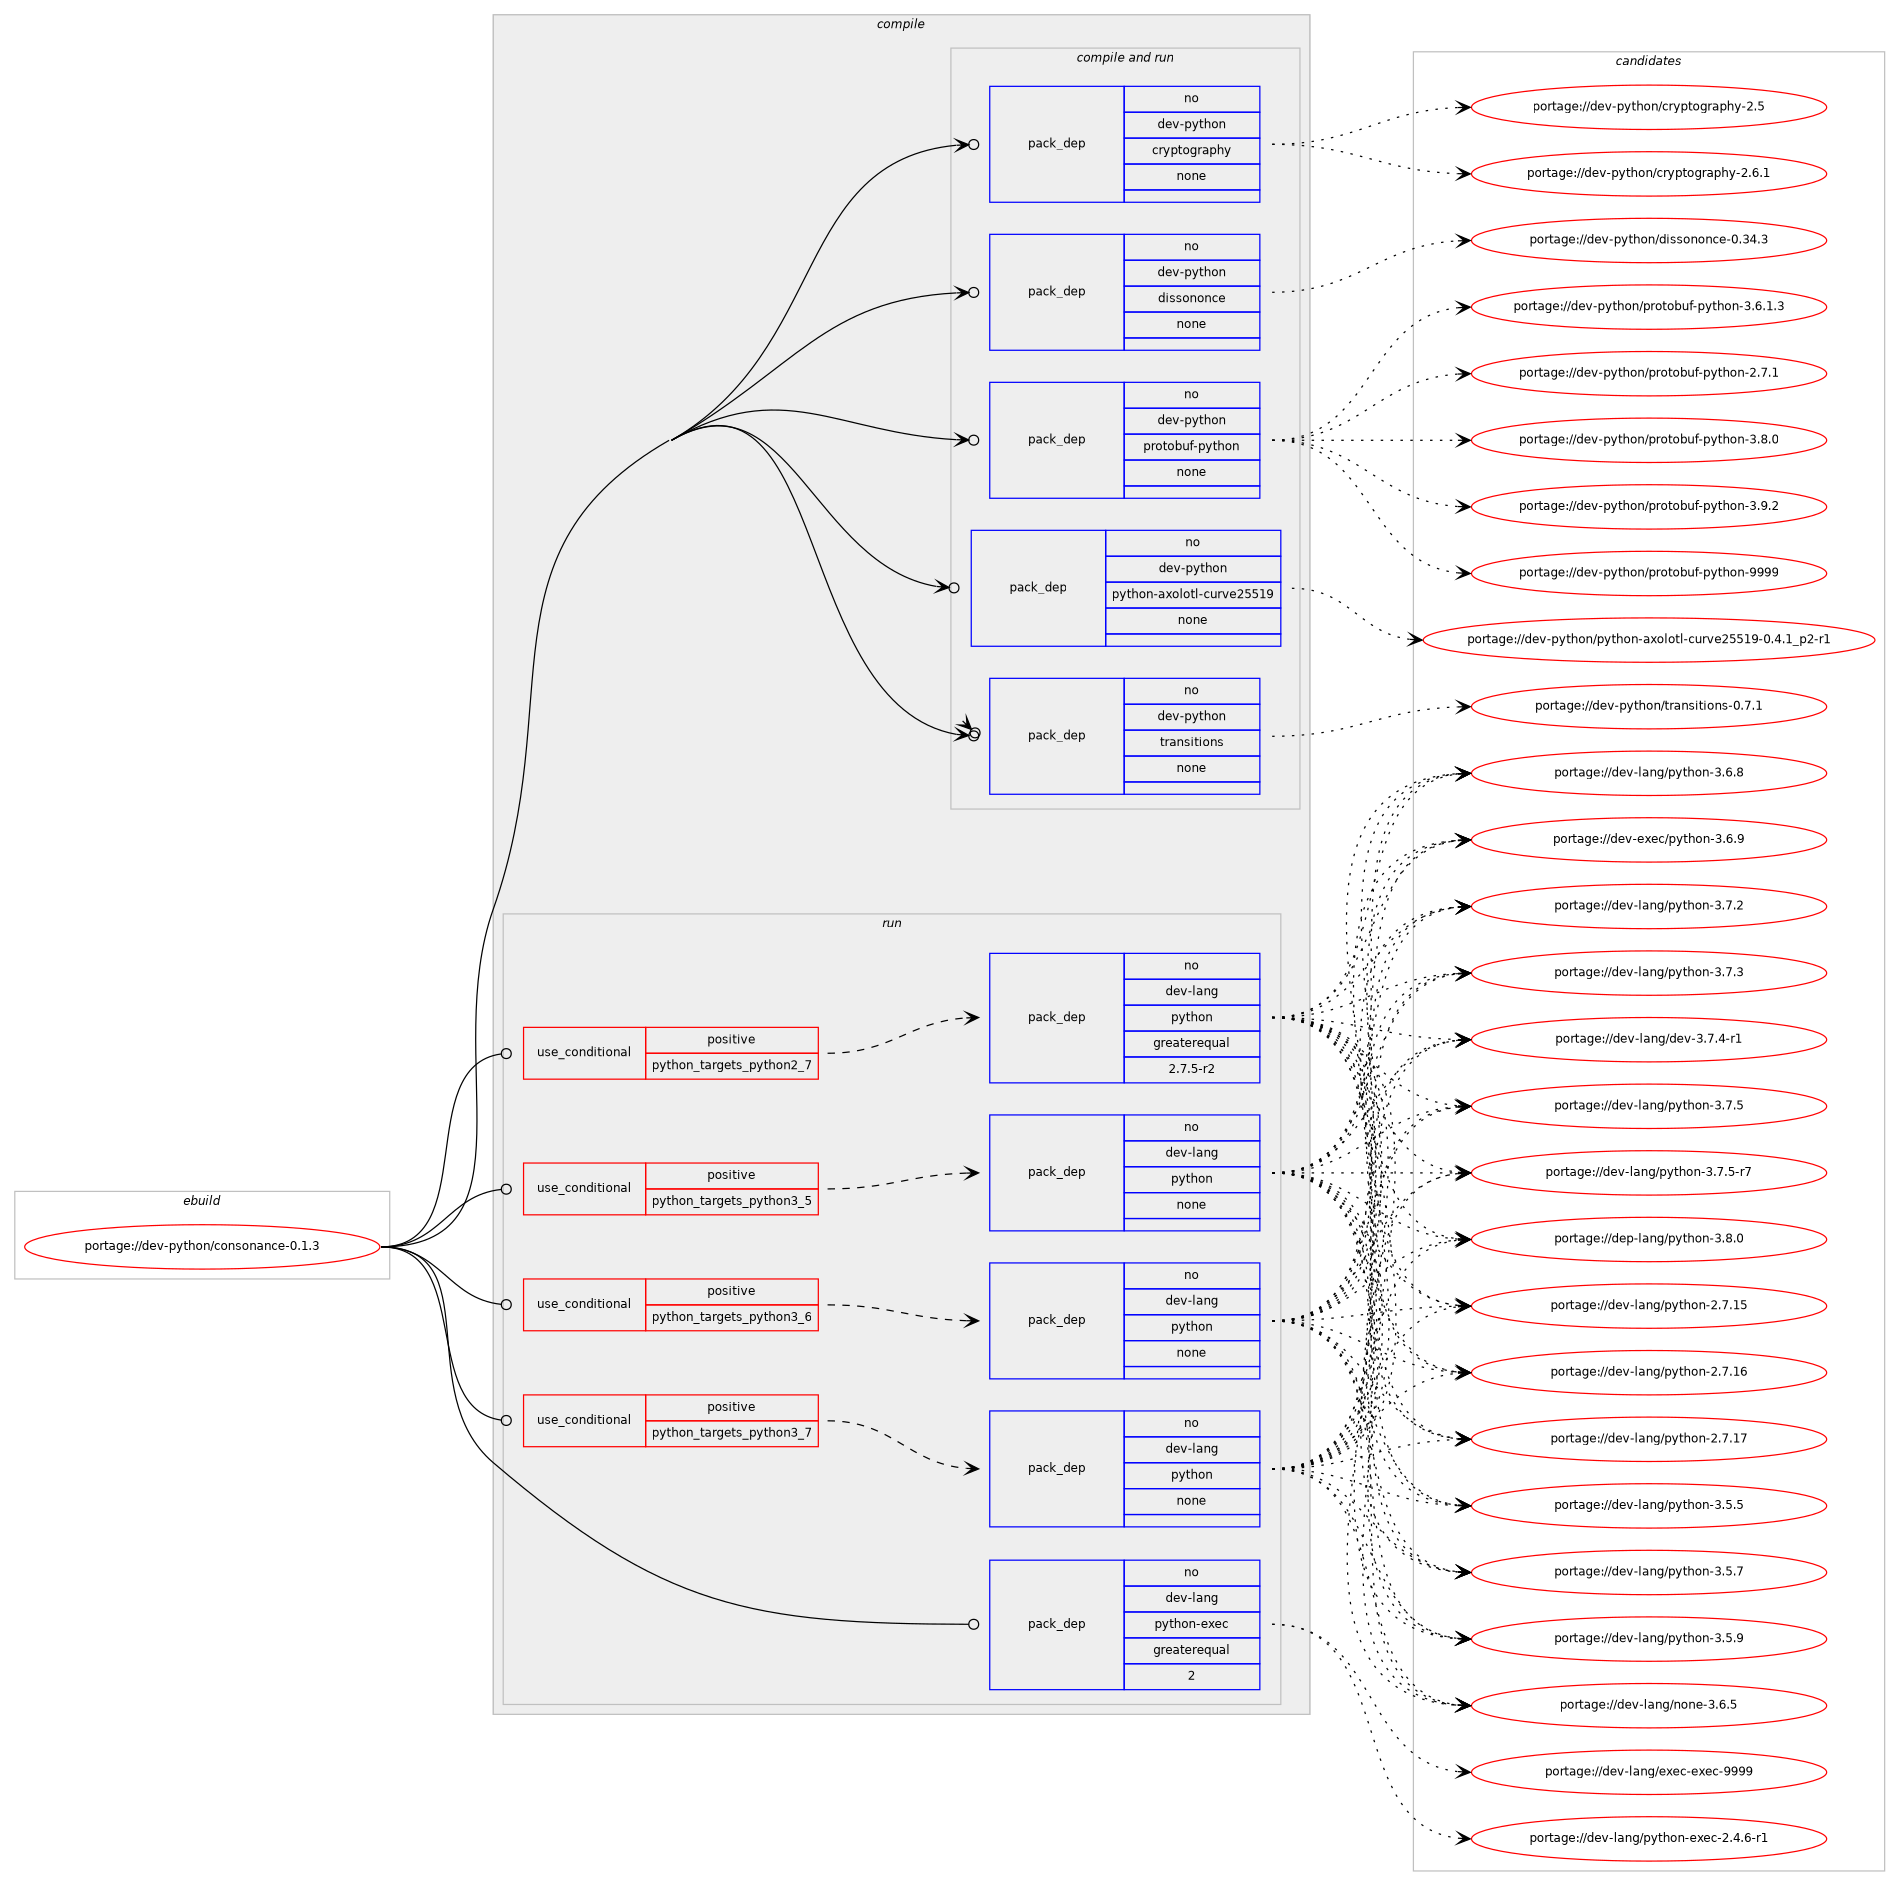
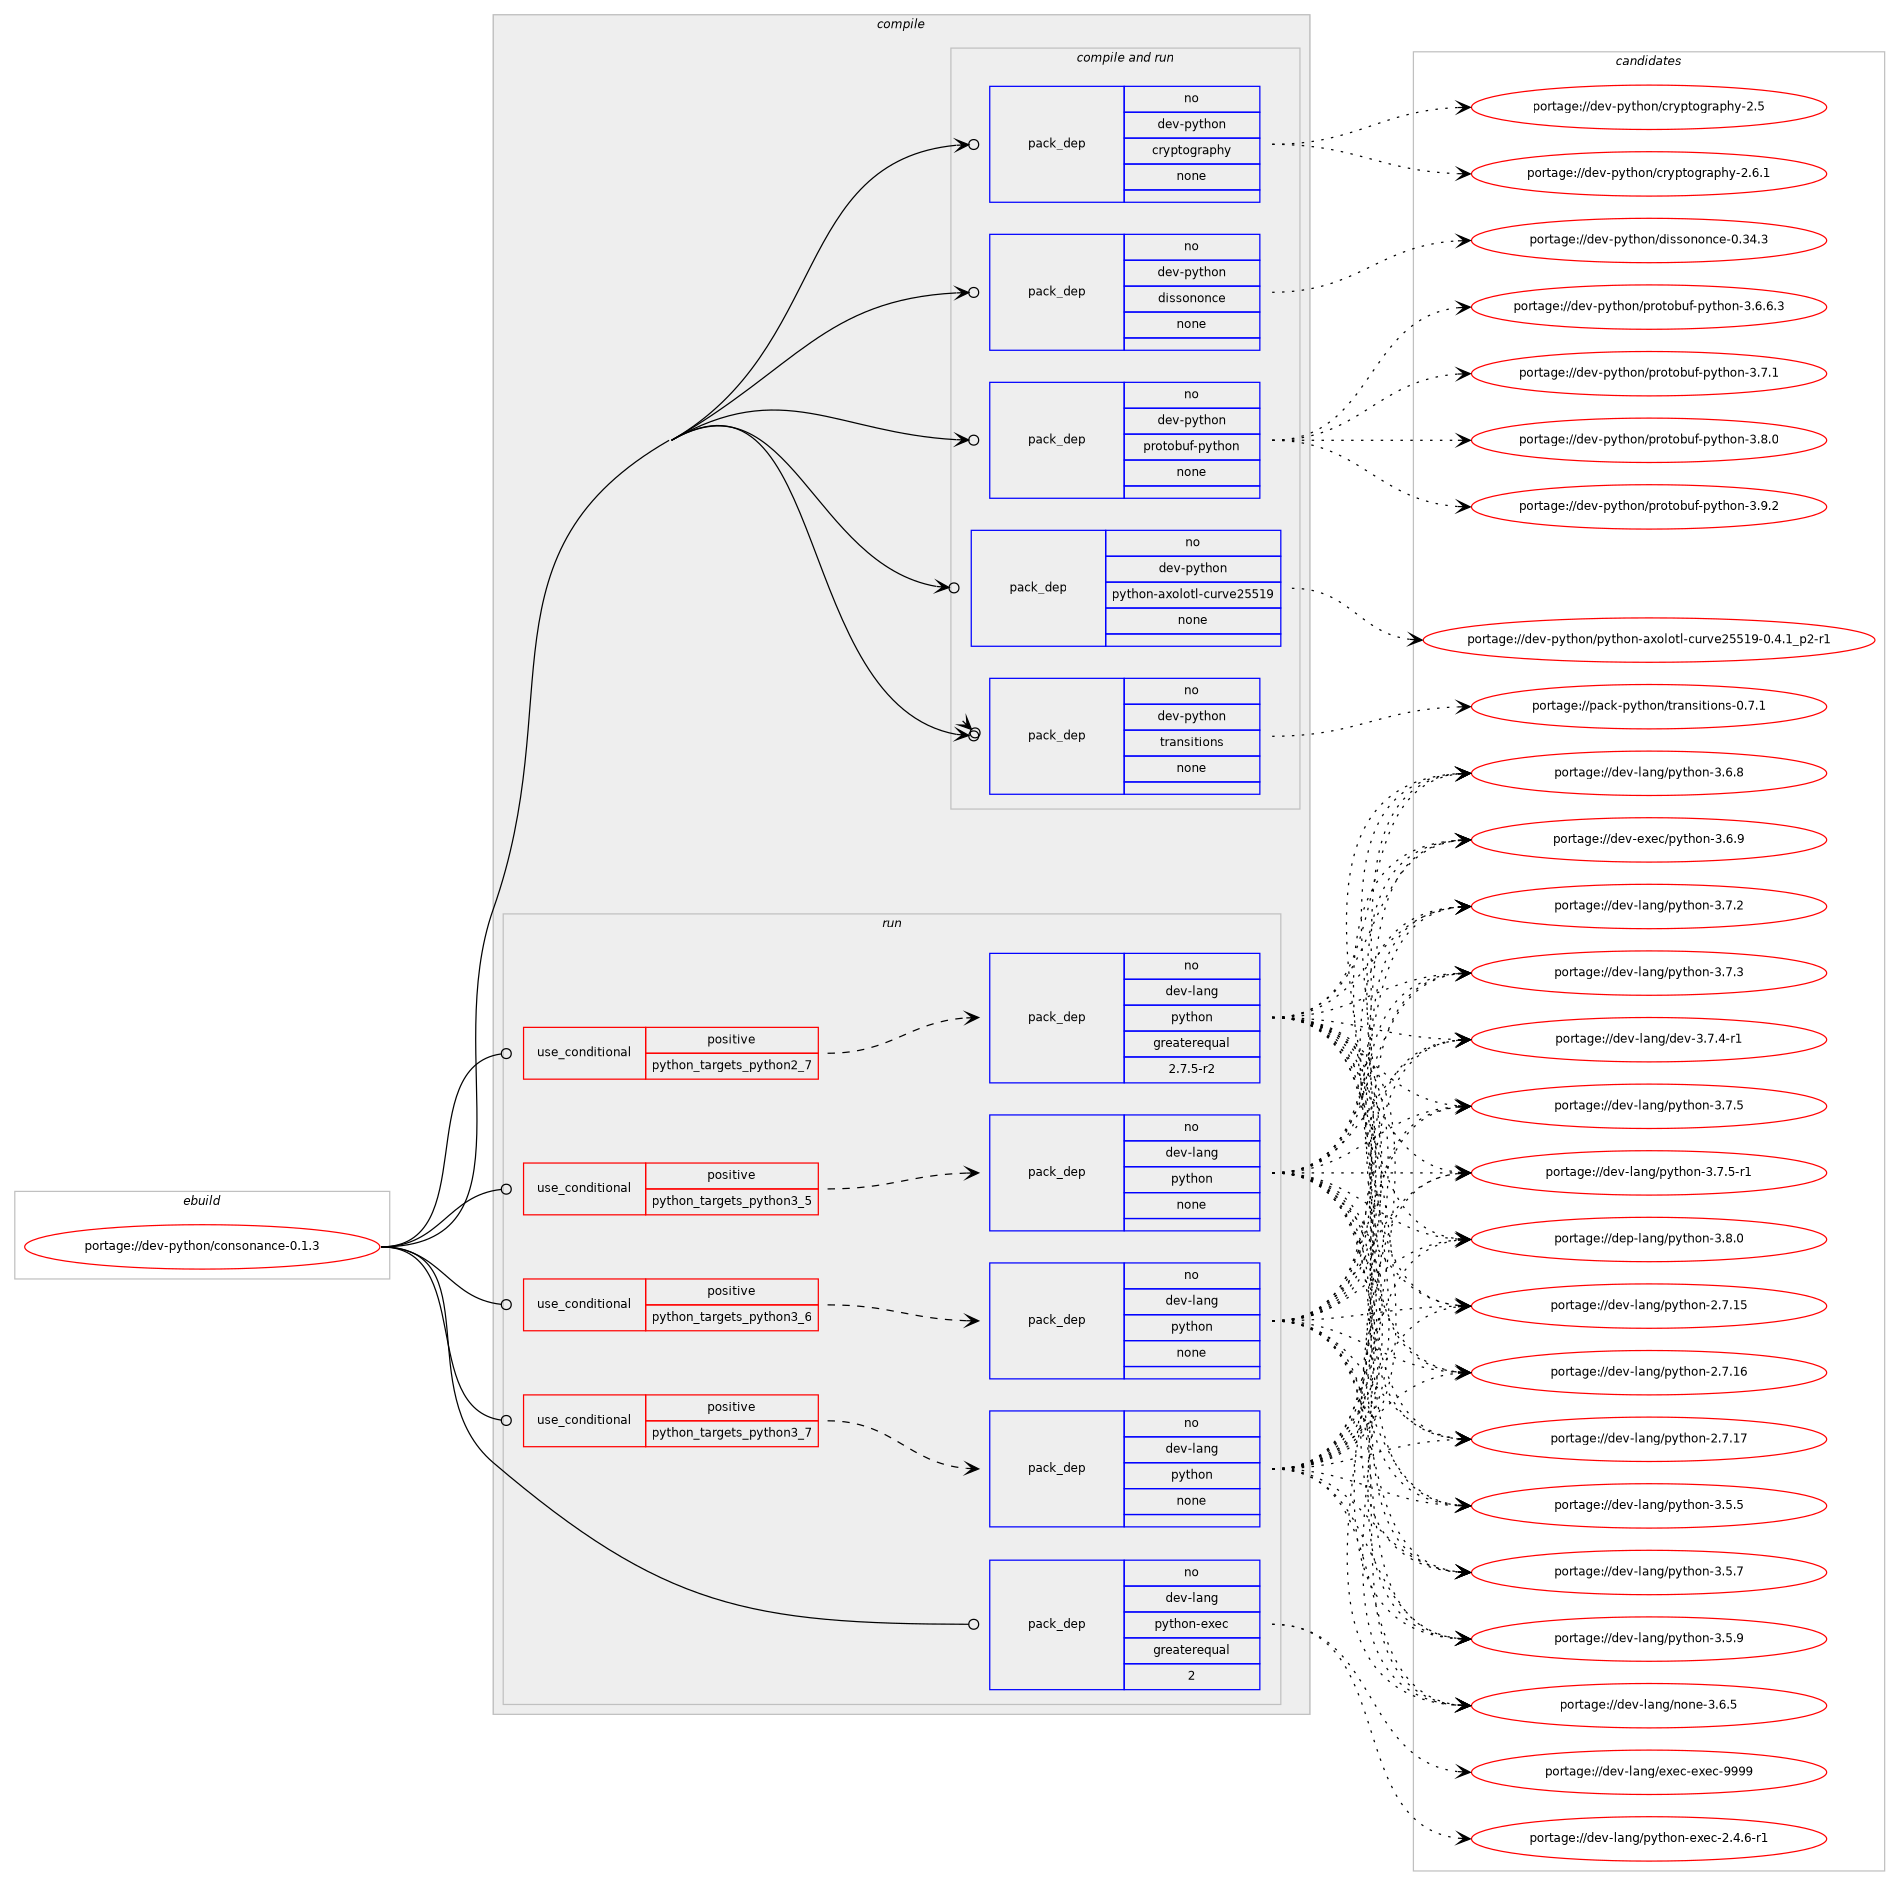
node "portage://dev-python/protobuf-python-3.6.1.3": label "portage://dev-python/protobuf-python-3.6.1.3" -> "portage://dev-python/protobuf-python-3.6.6.3"
node "portage://dev-python/protobuf-python-2.7.1": label "portage://dev-python/protobuf-python-2.7.1" -> "portage://dev-python/protobuf-python-3.7.1"
node "portage://dev-python/protobuf-python-9999": removed
node "portage://dev-python/transitions-0.7.1": label "portage://dev-python/transitions-0.7.1" -> "portage://pack-python/transitions-0.7.1"
node "portage://dev-lang/python-3.7.5-r7": label "portage://dev-lang/python-3.7.5-r7" -> "portage://dev-lang/python-3.7.5-r1"
